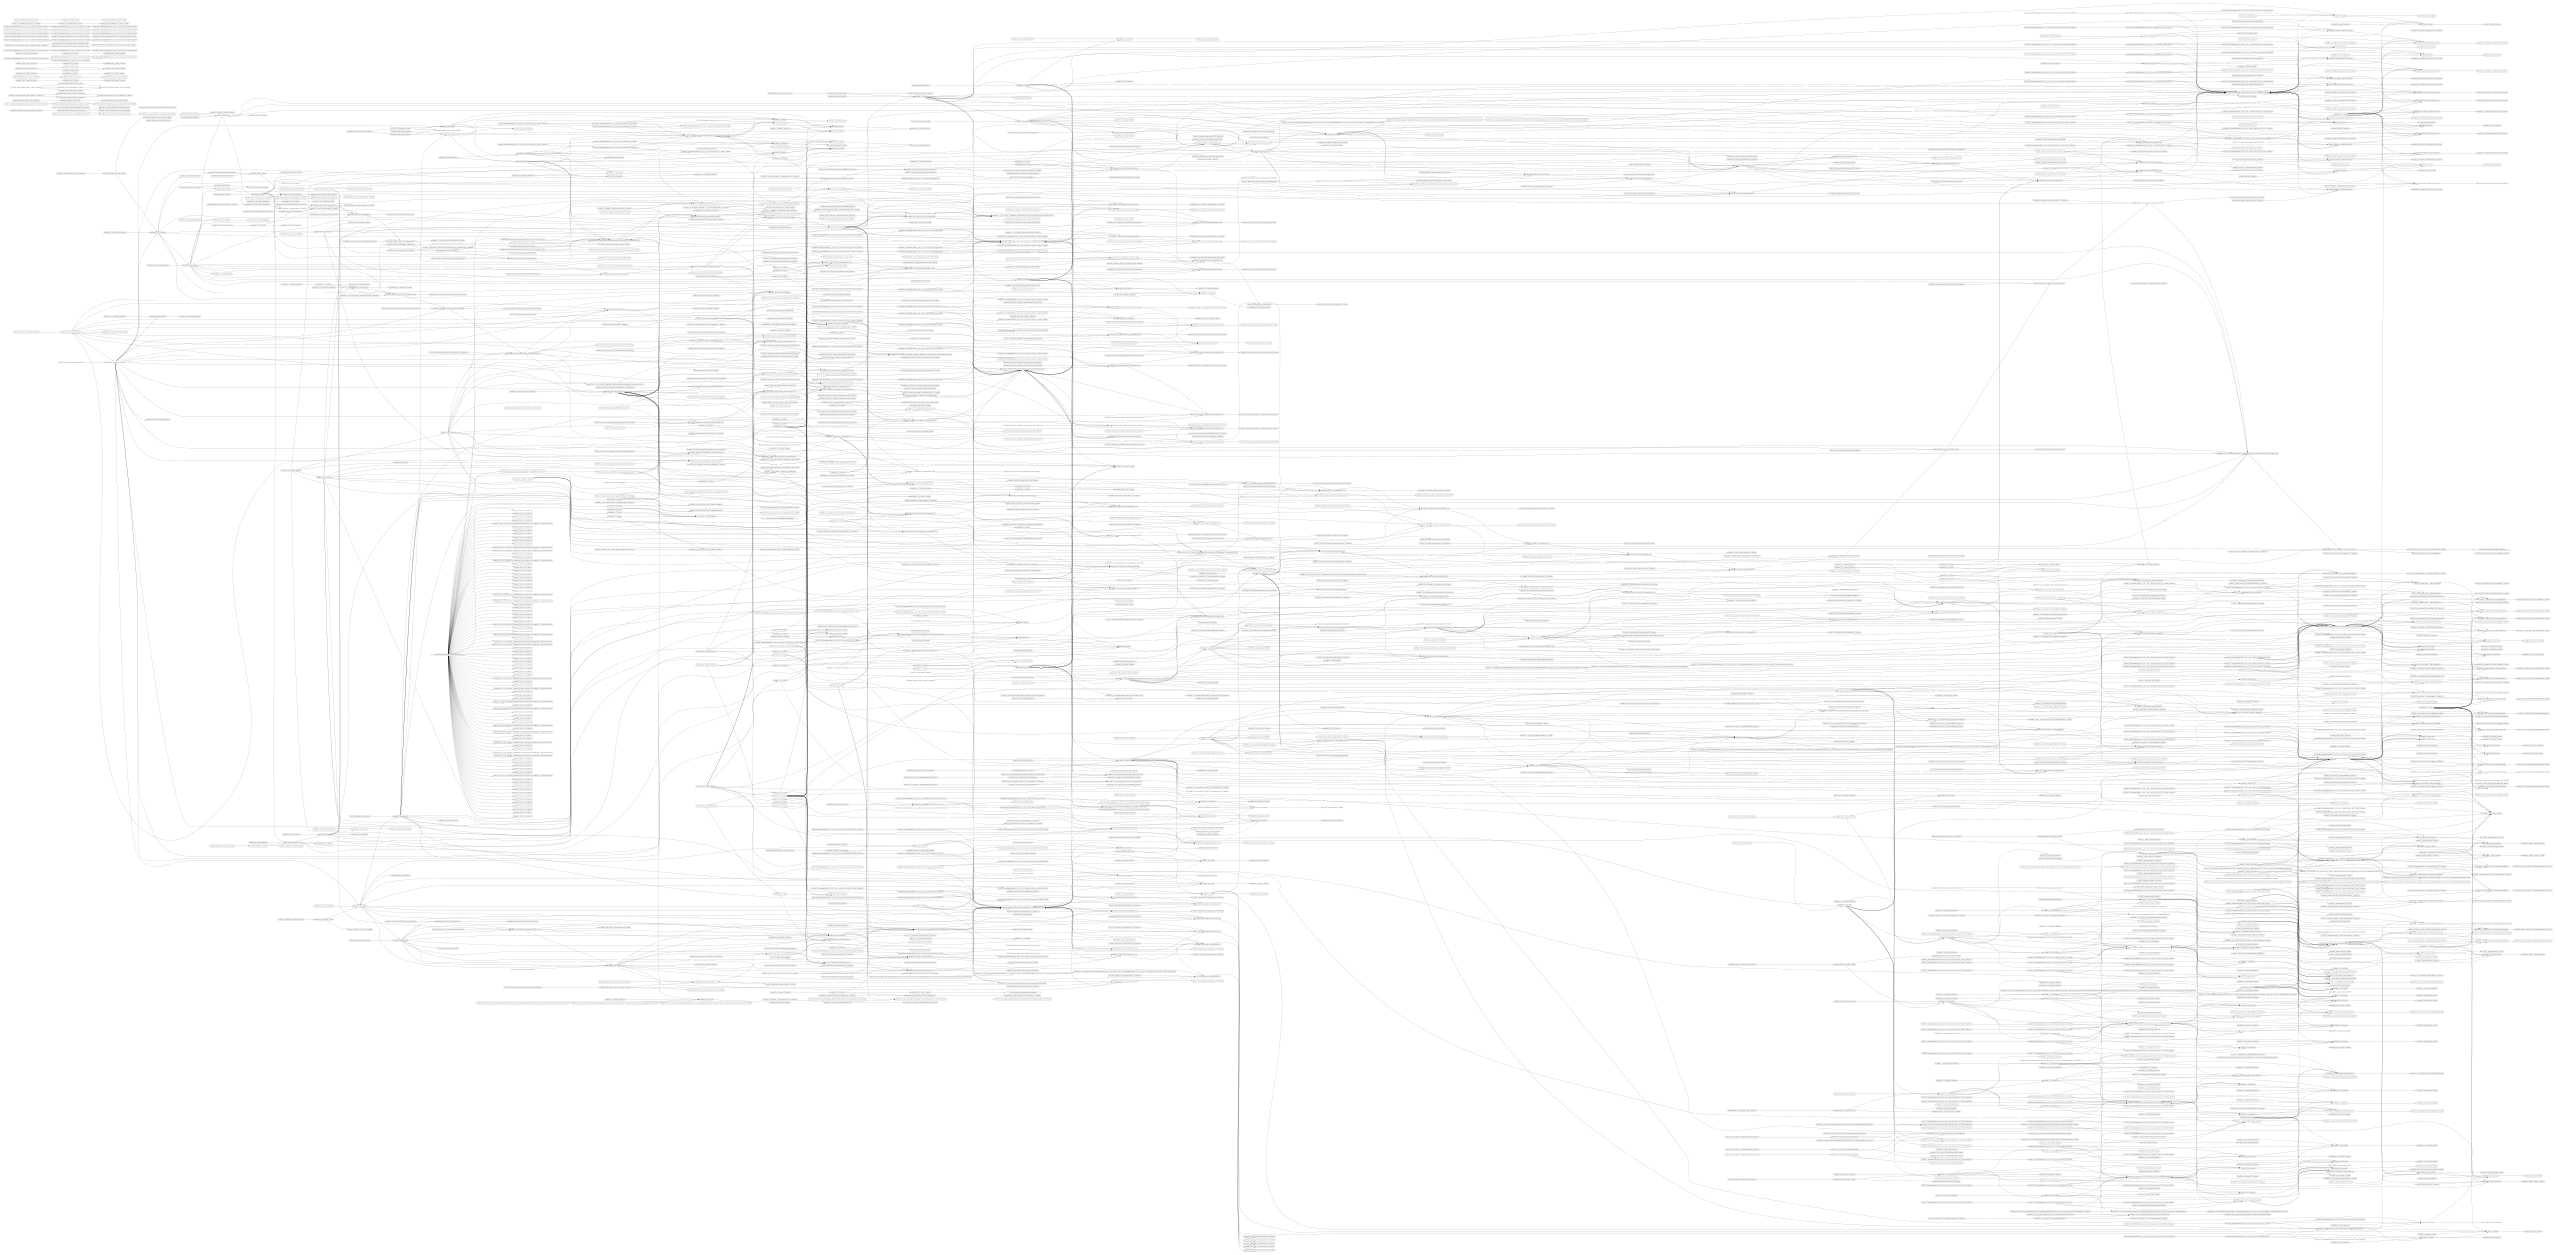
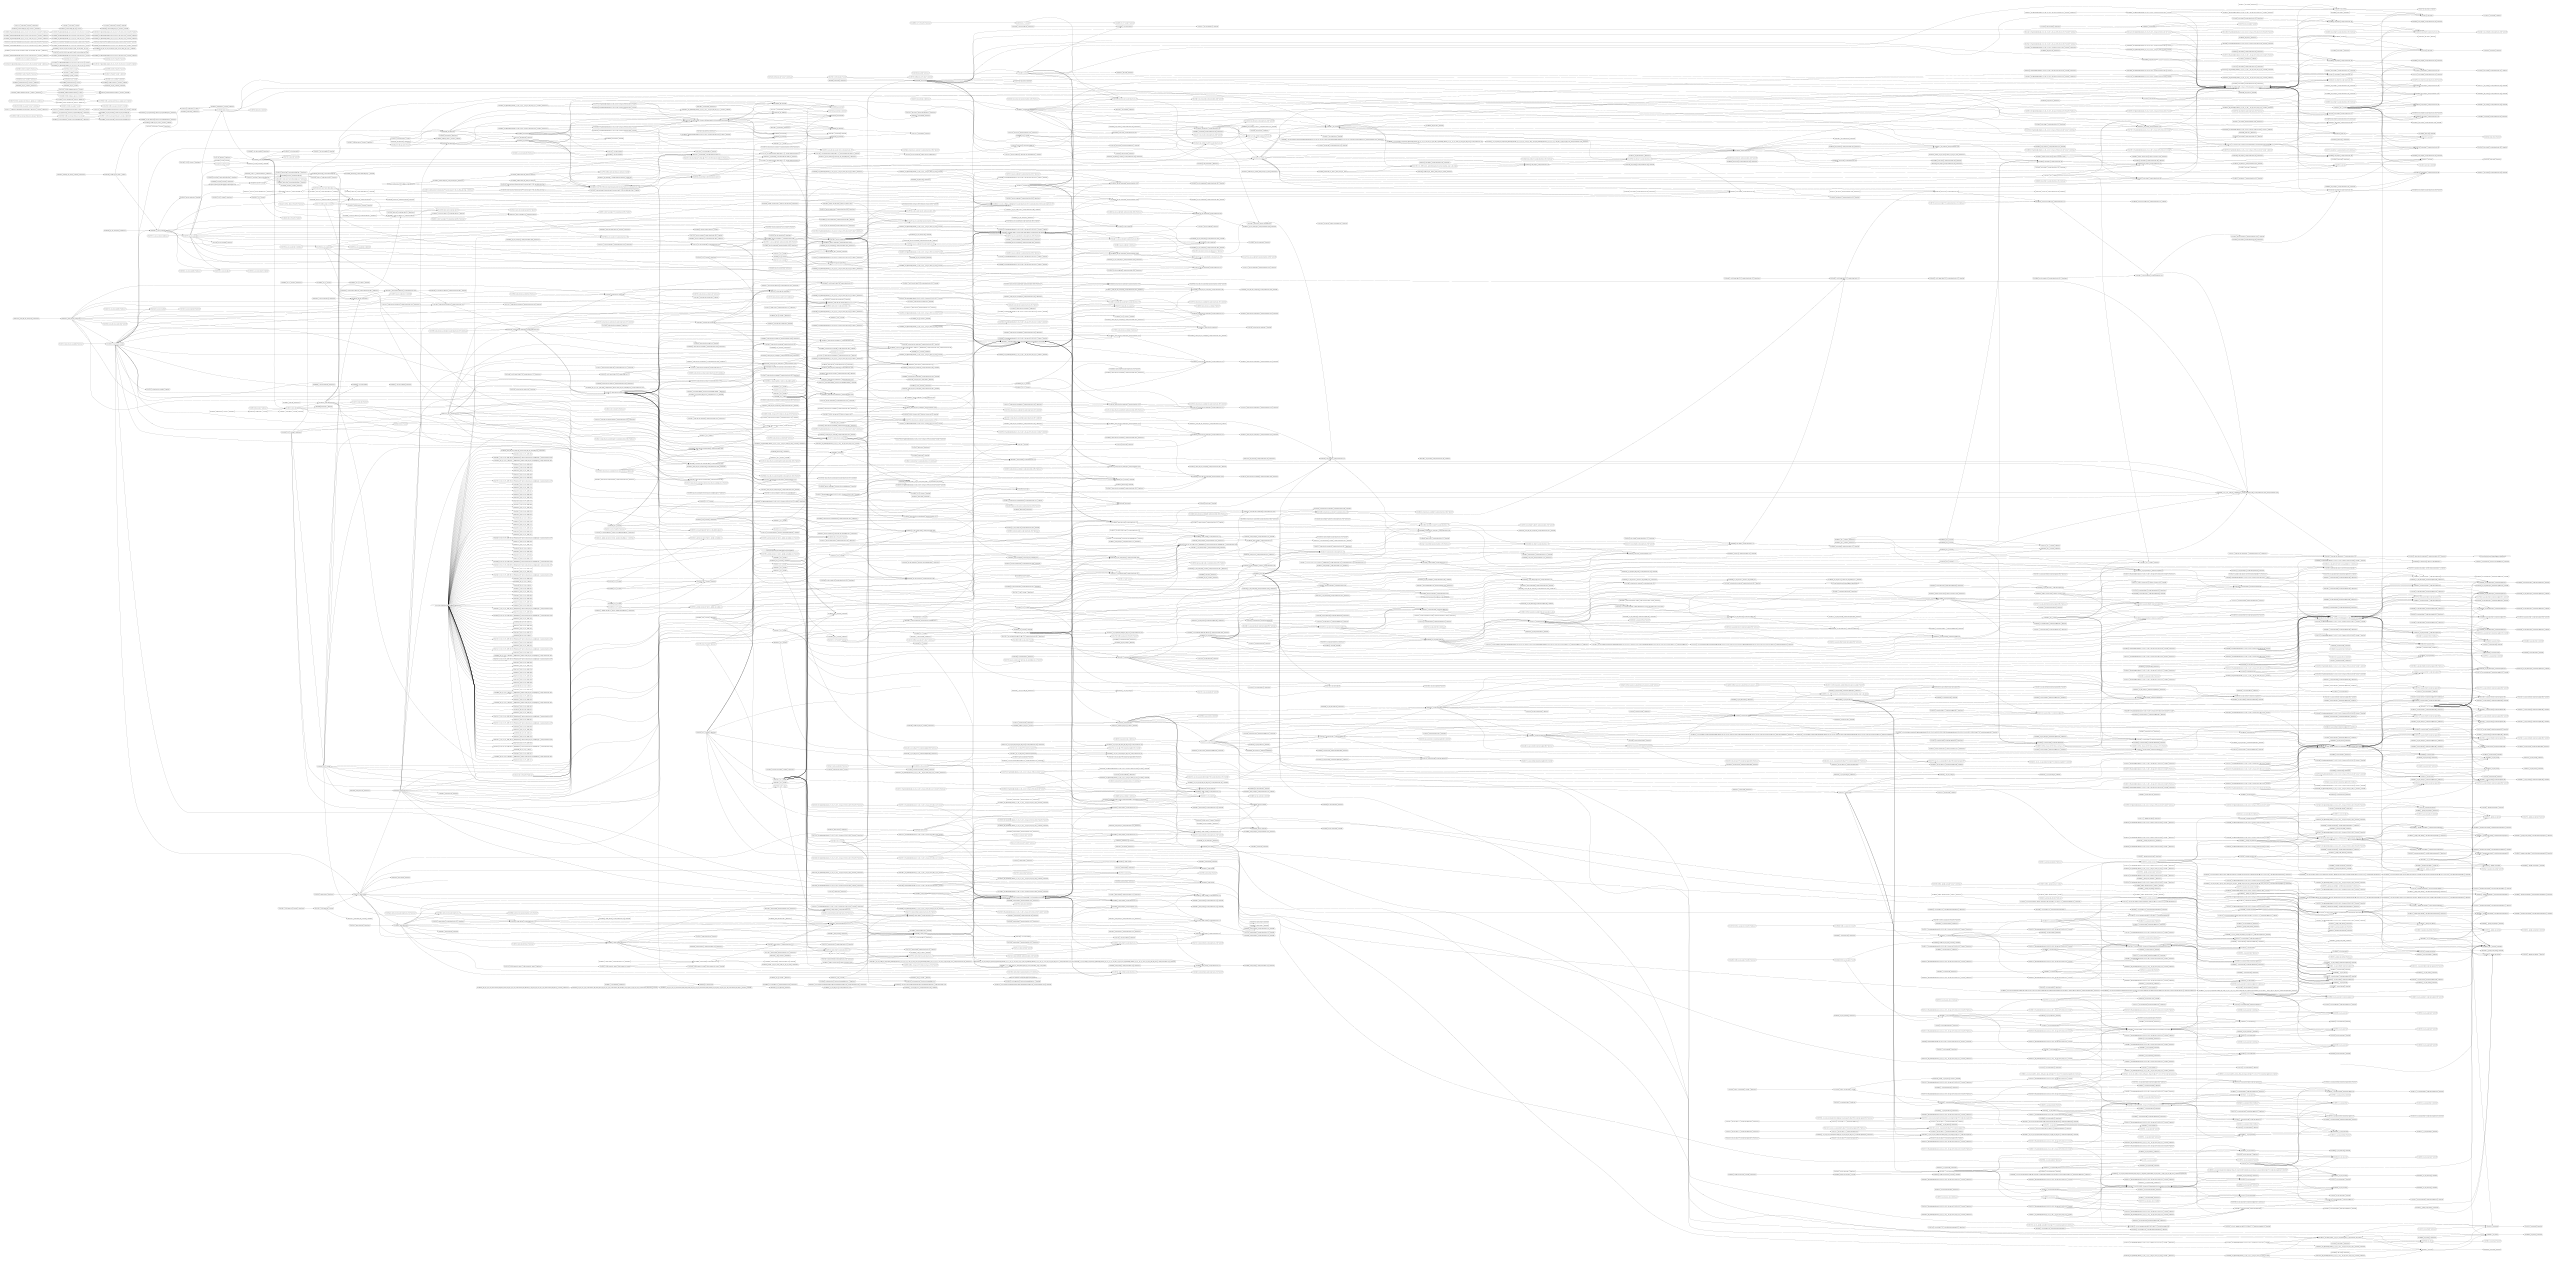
node "CE0x435b1c0": added
